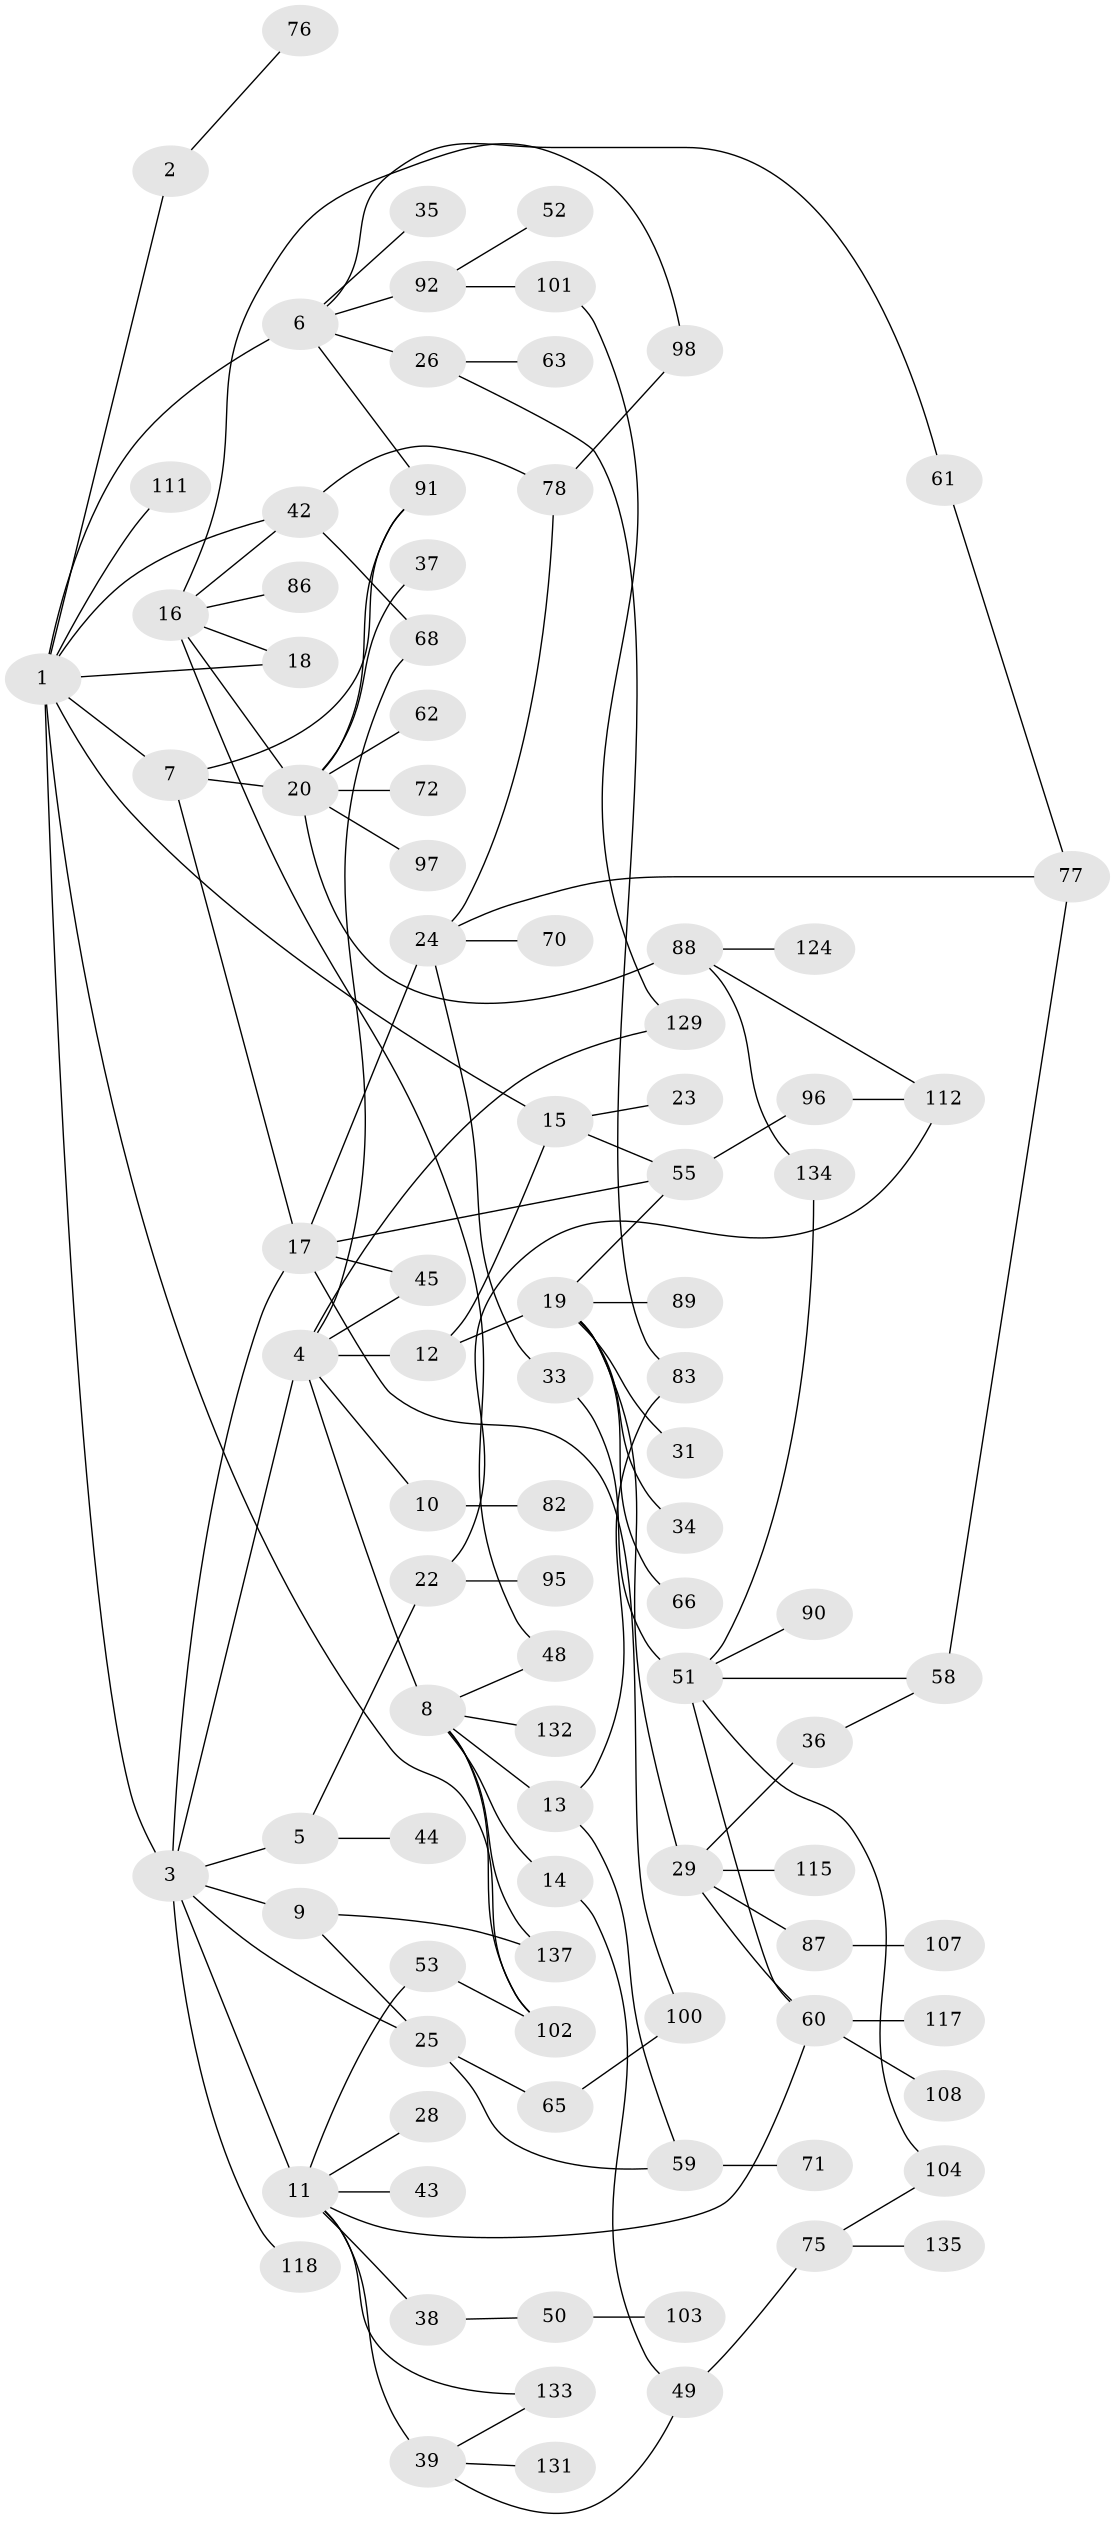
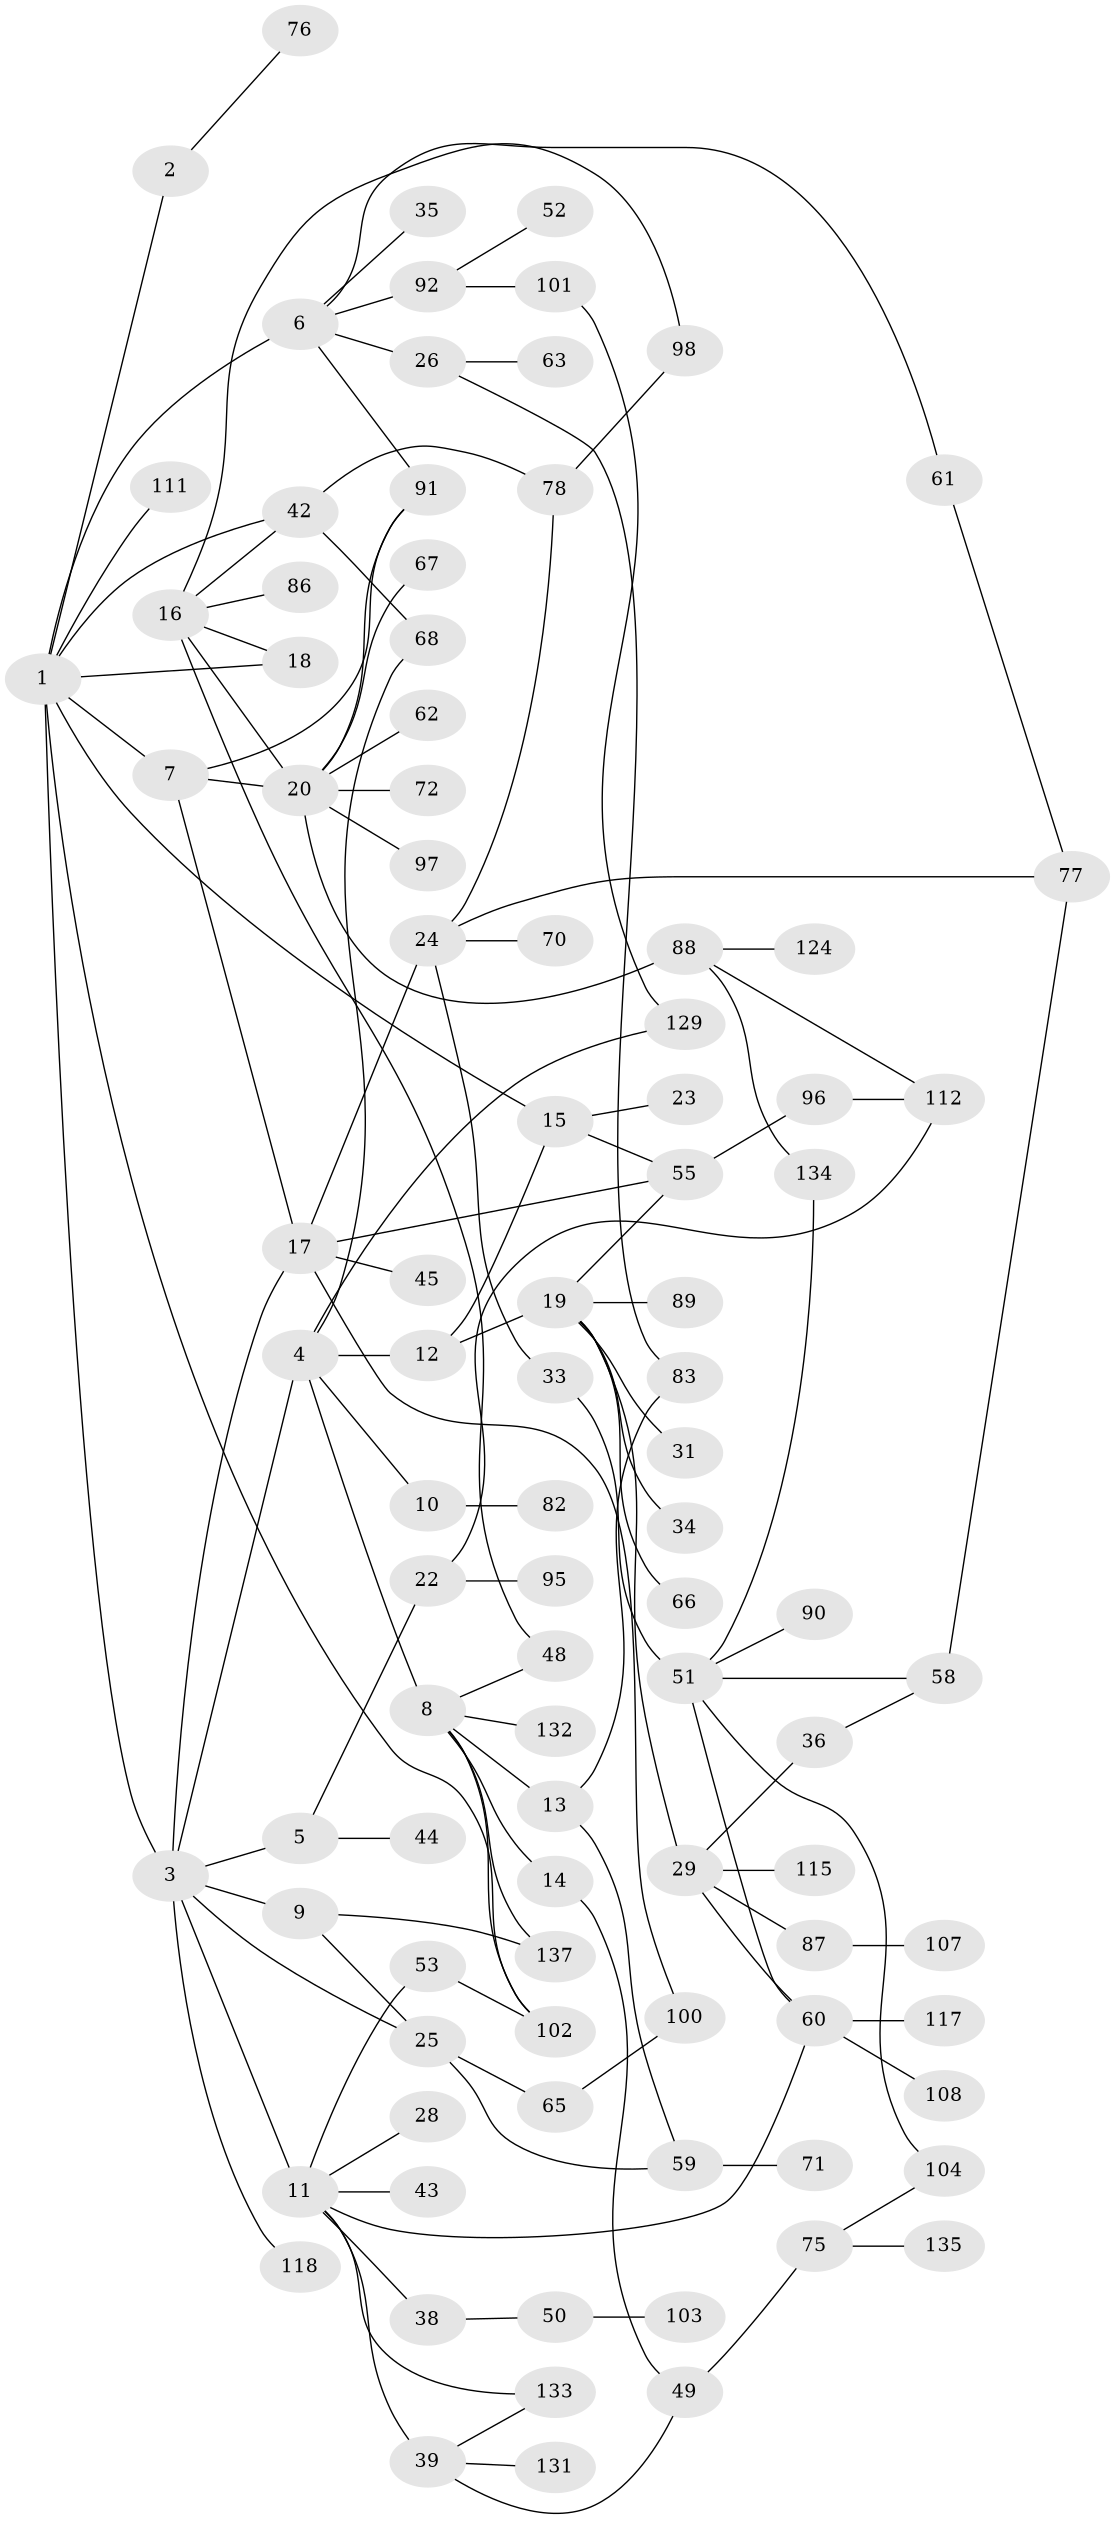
node "37": label "37" -> "67"
edge "45" -- "4": removed
